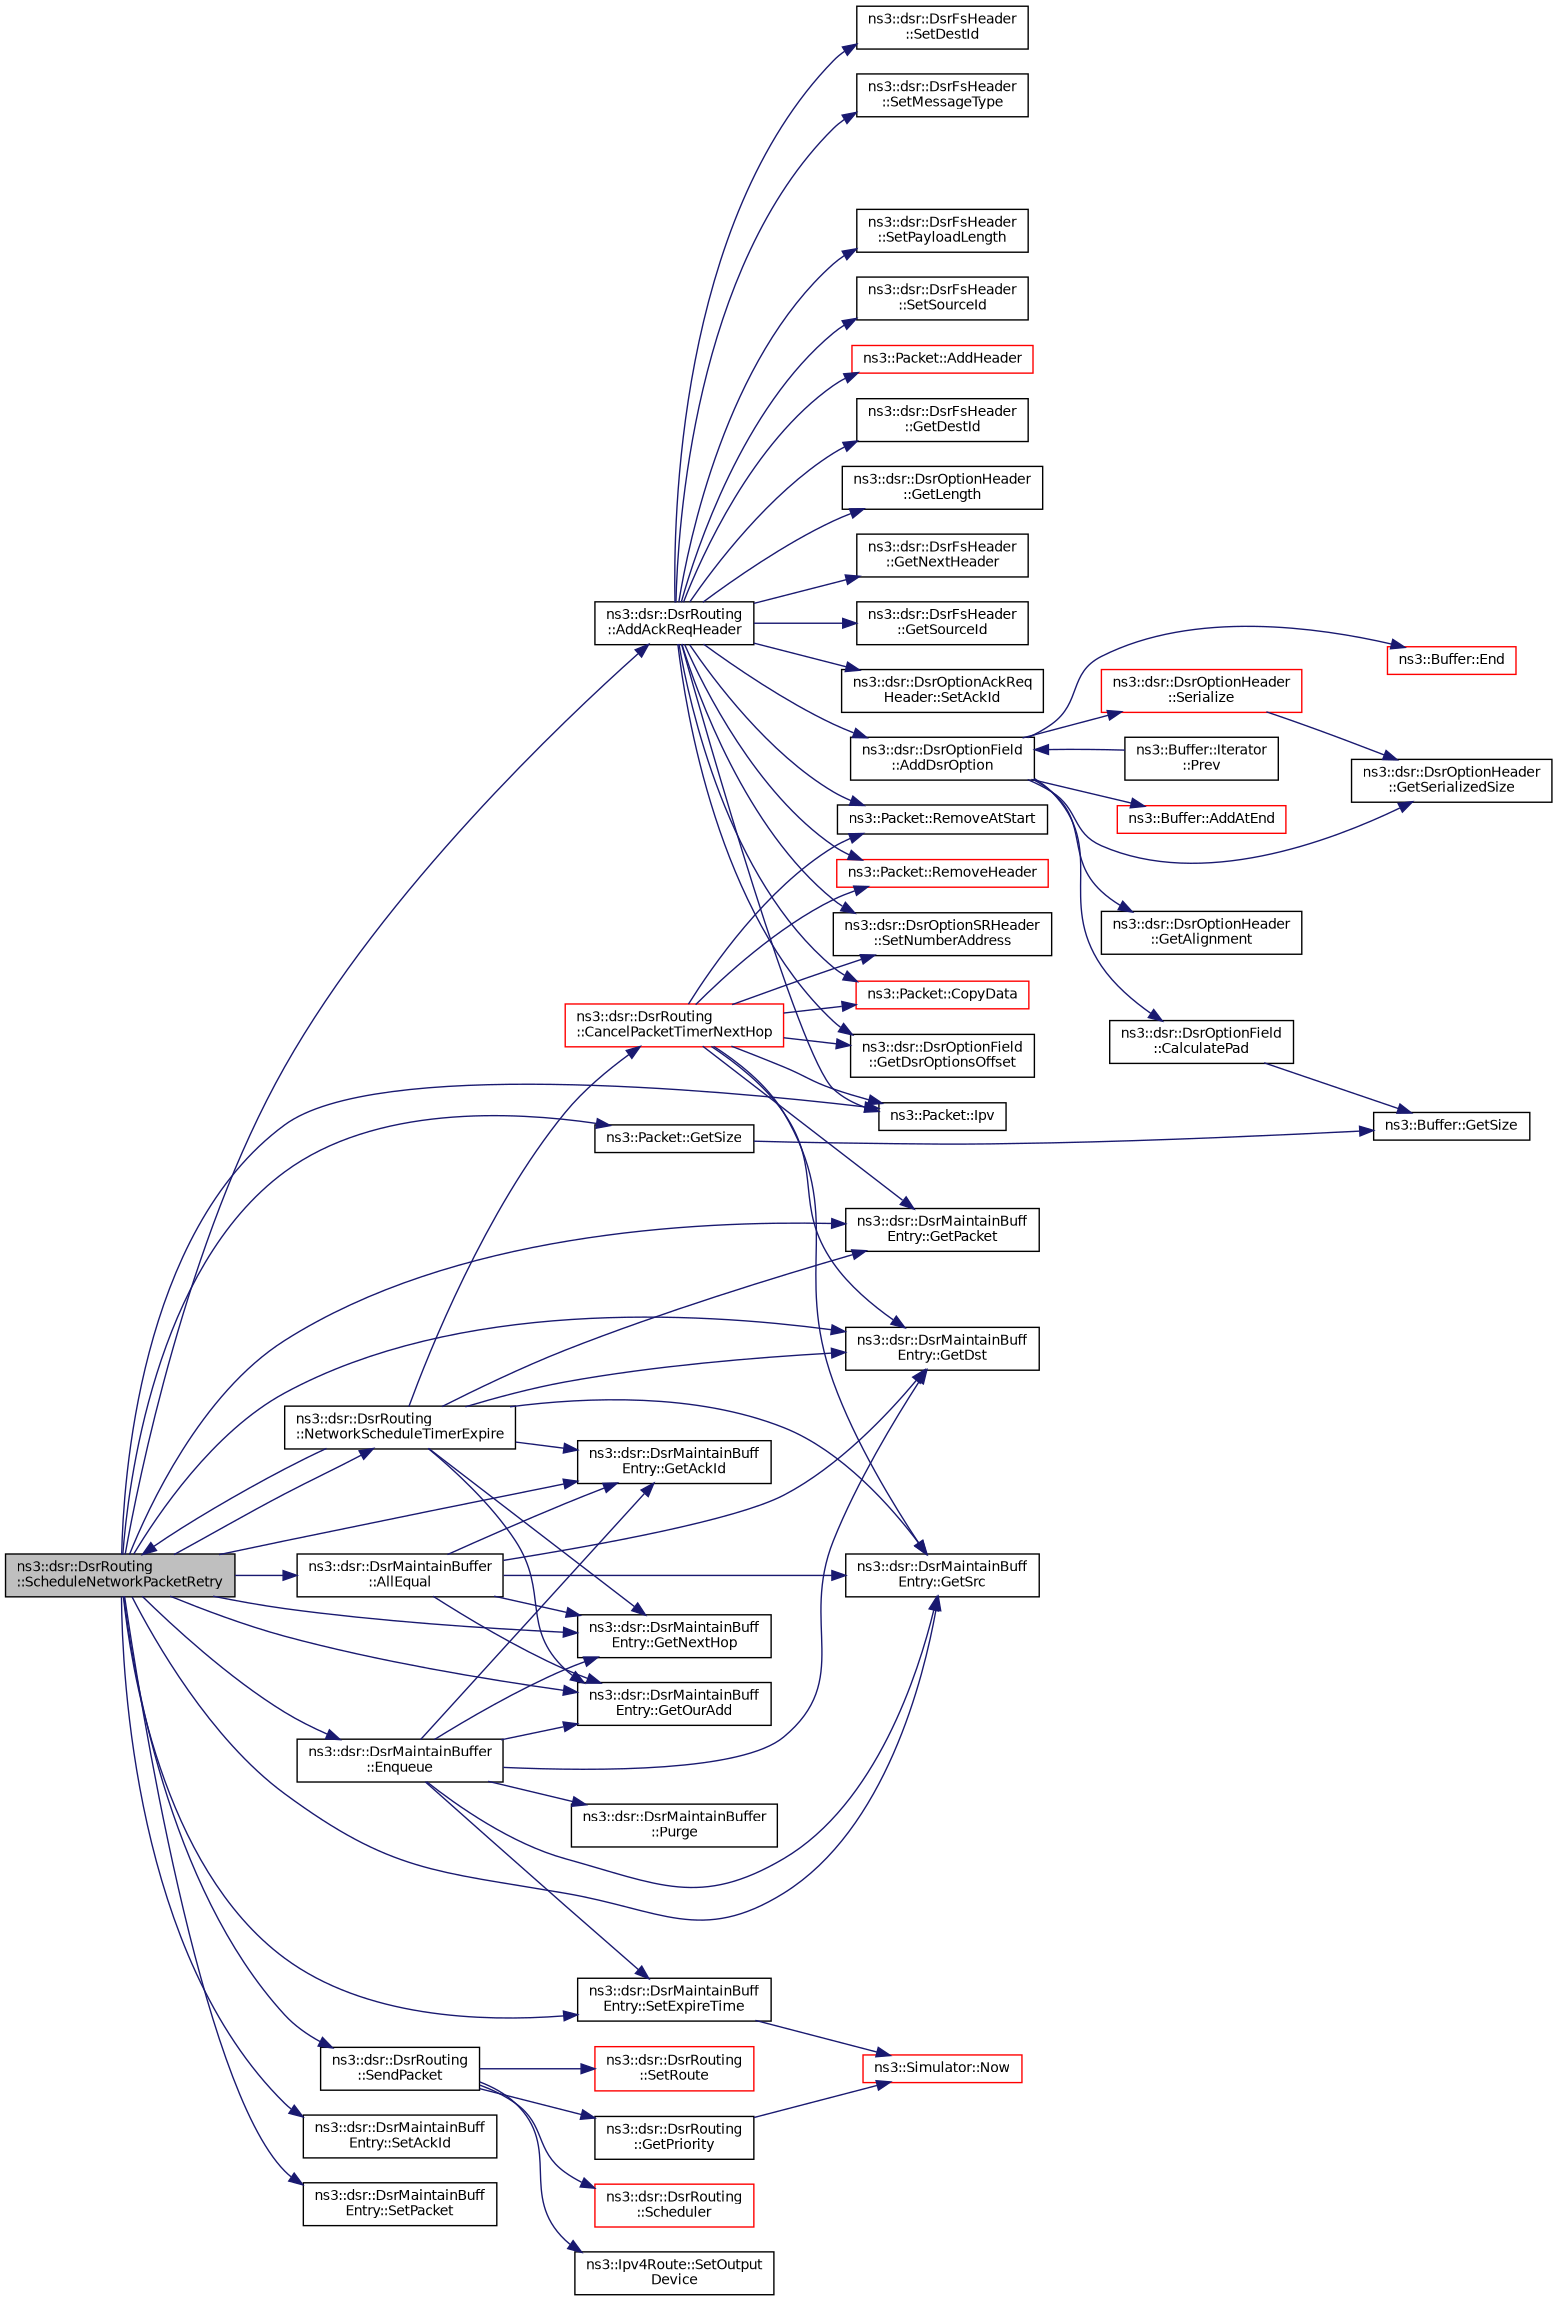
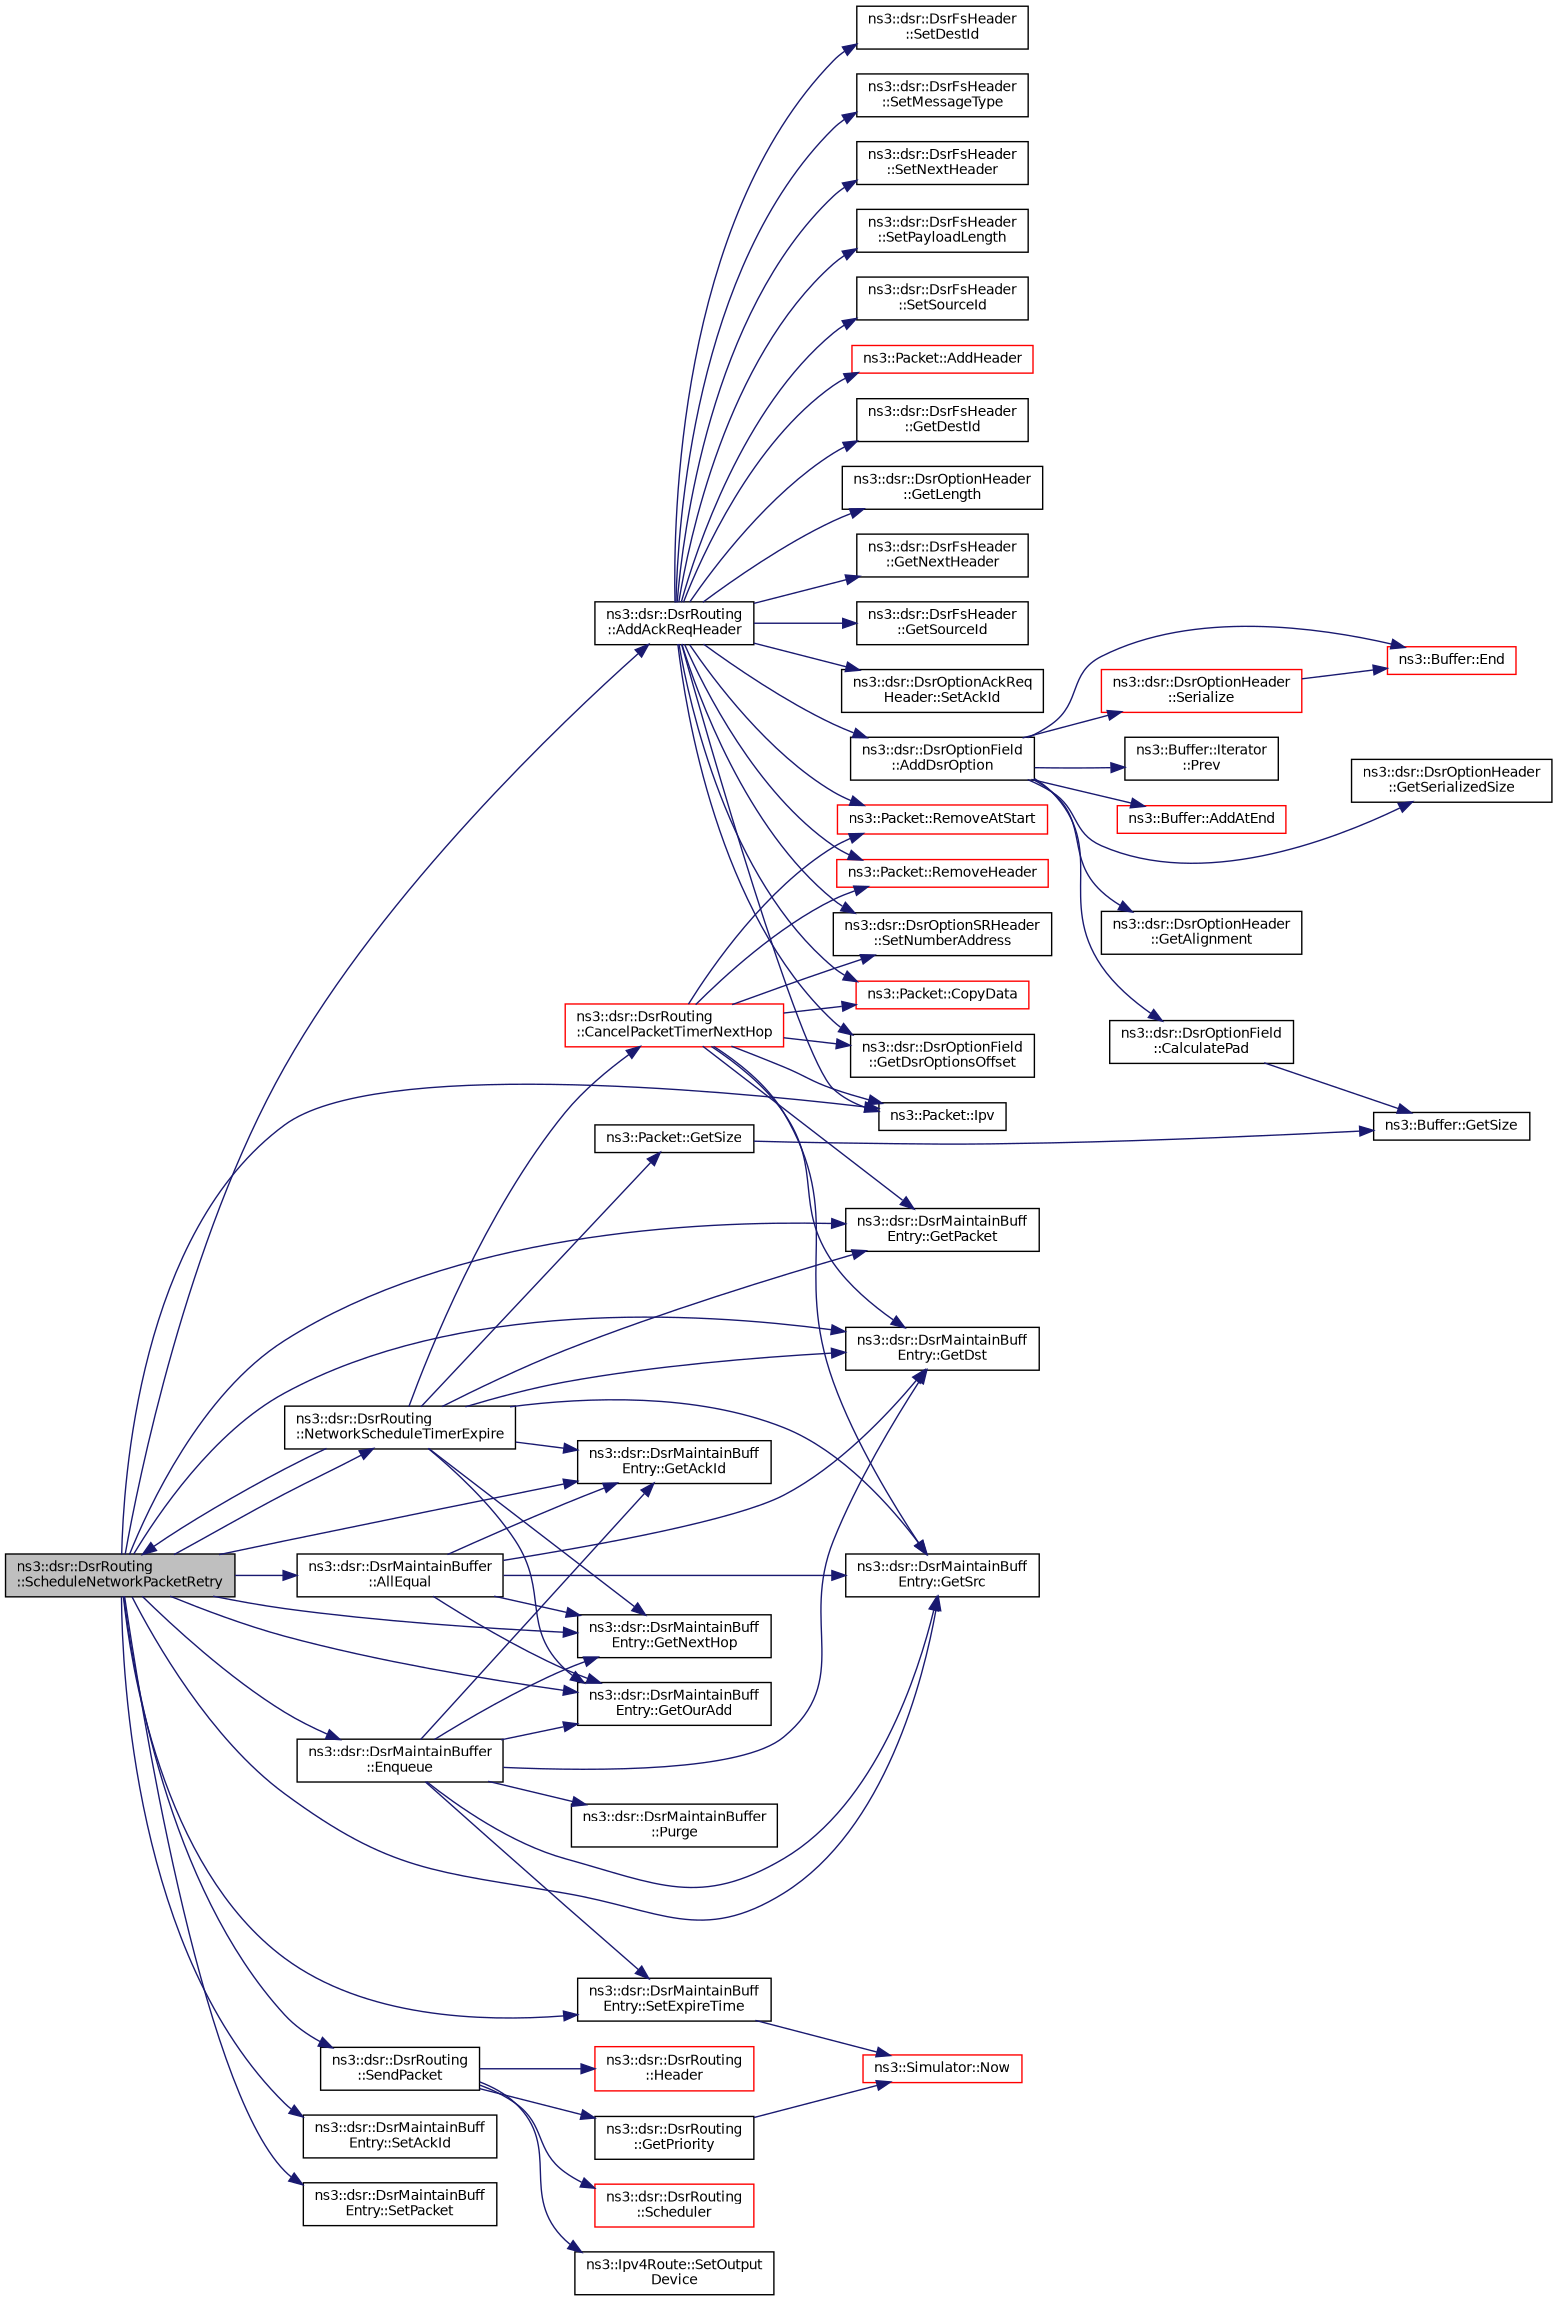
node "ns3::dsr::DsrFsHeader ::SetNextHeader": added
edge "ns3::dsr::DsrOptionHeader ::Serialize" -> "ns3::dsr::DsrOptionHeader ::GetSerializedSize": now "ns3::dsr::DsrOptionHeader ::Serialize" -> "ns3::Buffer::End"
edge "ns3::Buffer::Iterator ::Prev" -> "ns3::dsr::DsrOptionField ::AddDsrOption": reversed
node "ns3::Packet::RemoveAtStart": color black -> red
edge "ns3::dsr::DsrRouting ::ScheduleNetworkPacketRetry" -> "ns3::Packet::GetSize": now "ns3::dsr::DsrRouting ::NetworkScheduleTimerExpire" -> "ns3::Packet::GetSize"
node "ns3::dsr::DsrRouting ::SetRoute": label "ns3::dsr::DsrRouting ::SetRoute" -> "ns3::dsr::DsrRouting ::Header"
